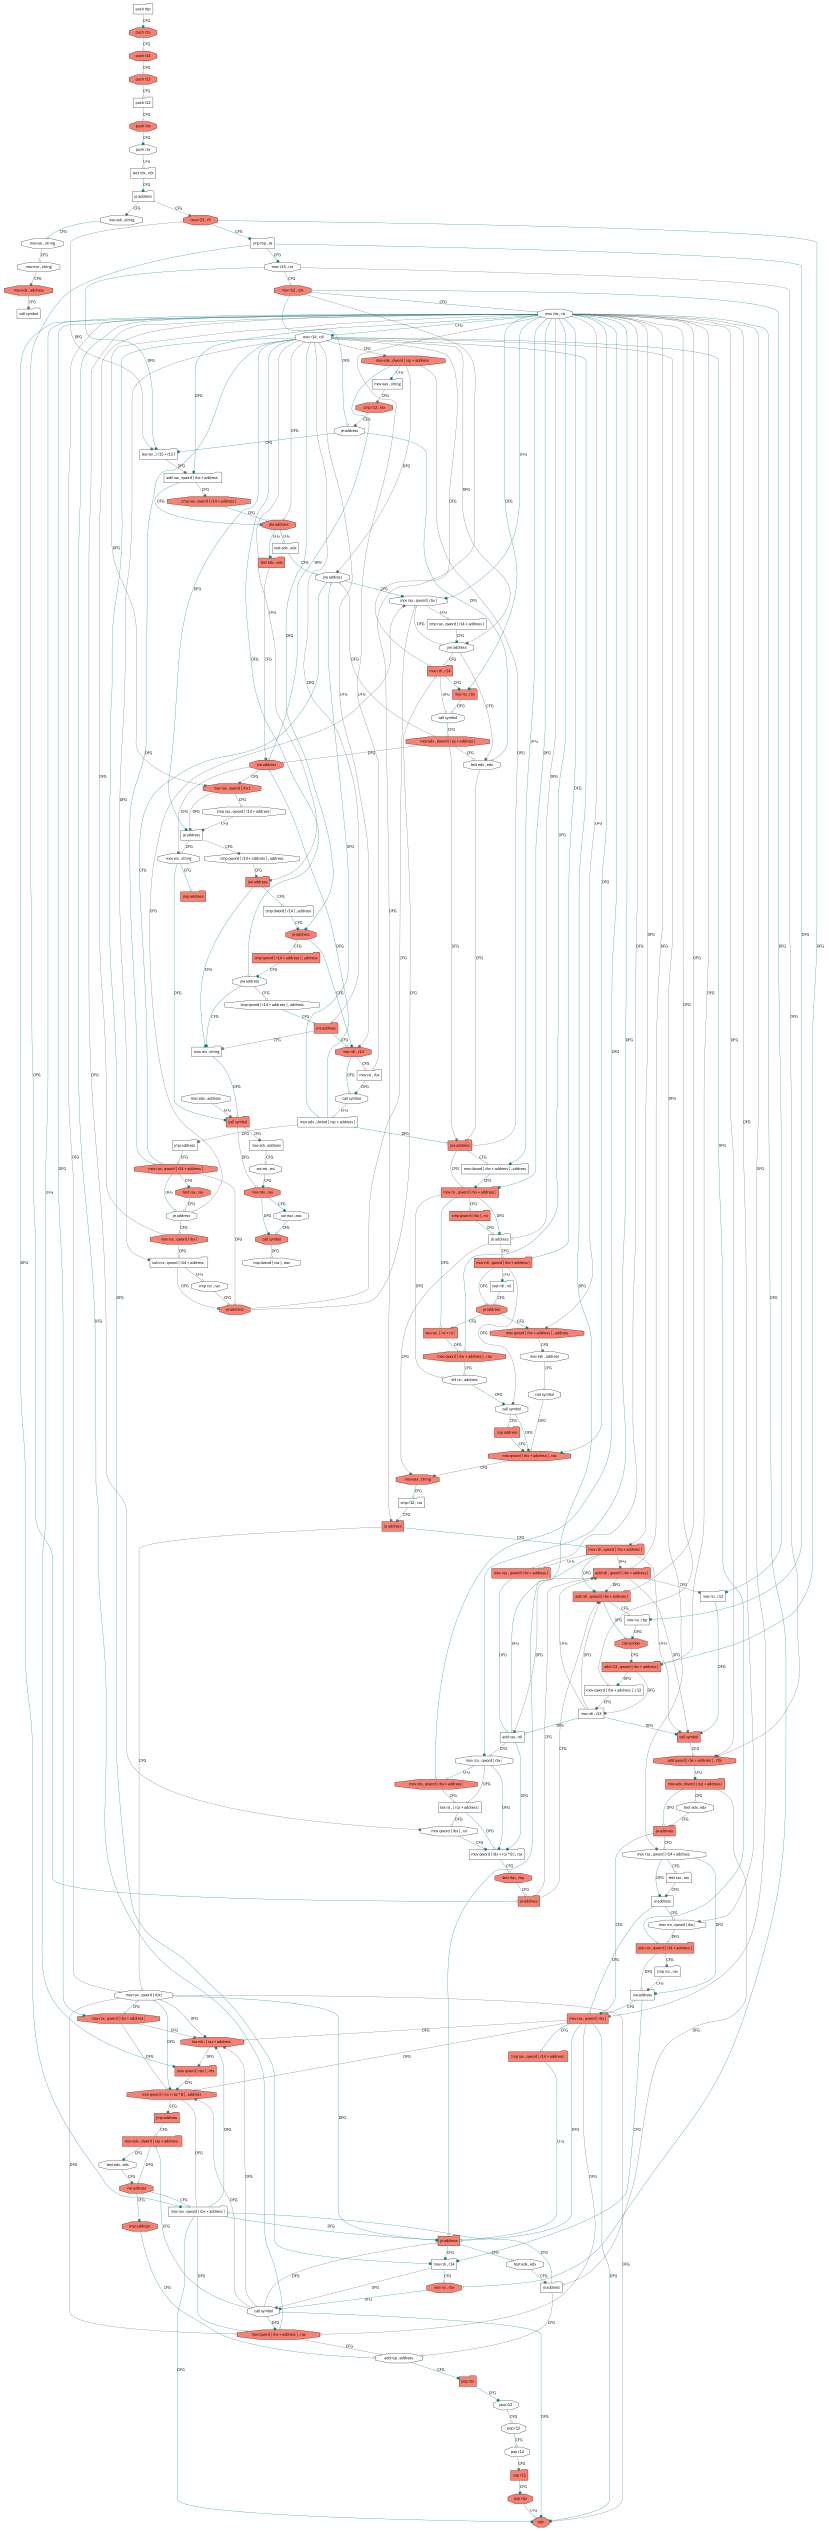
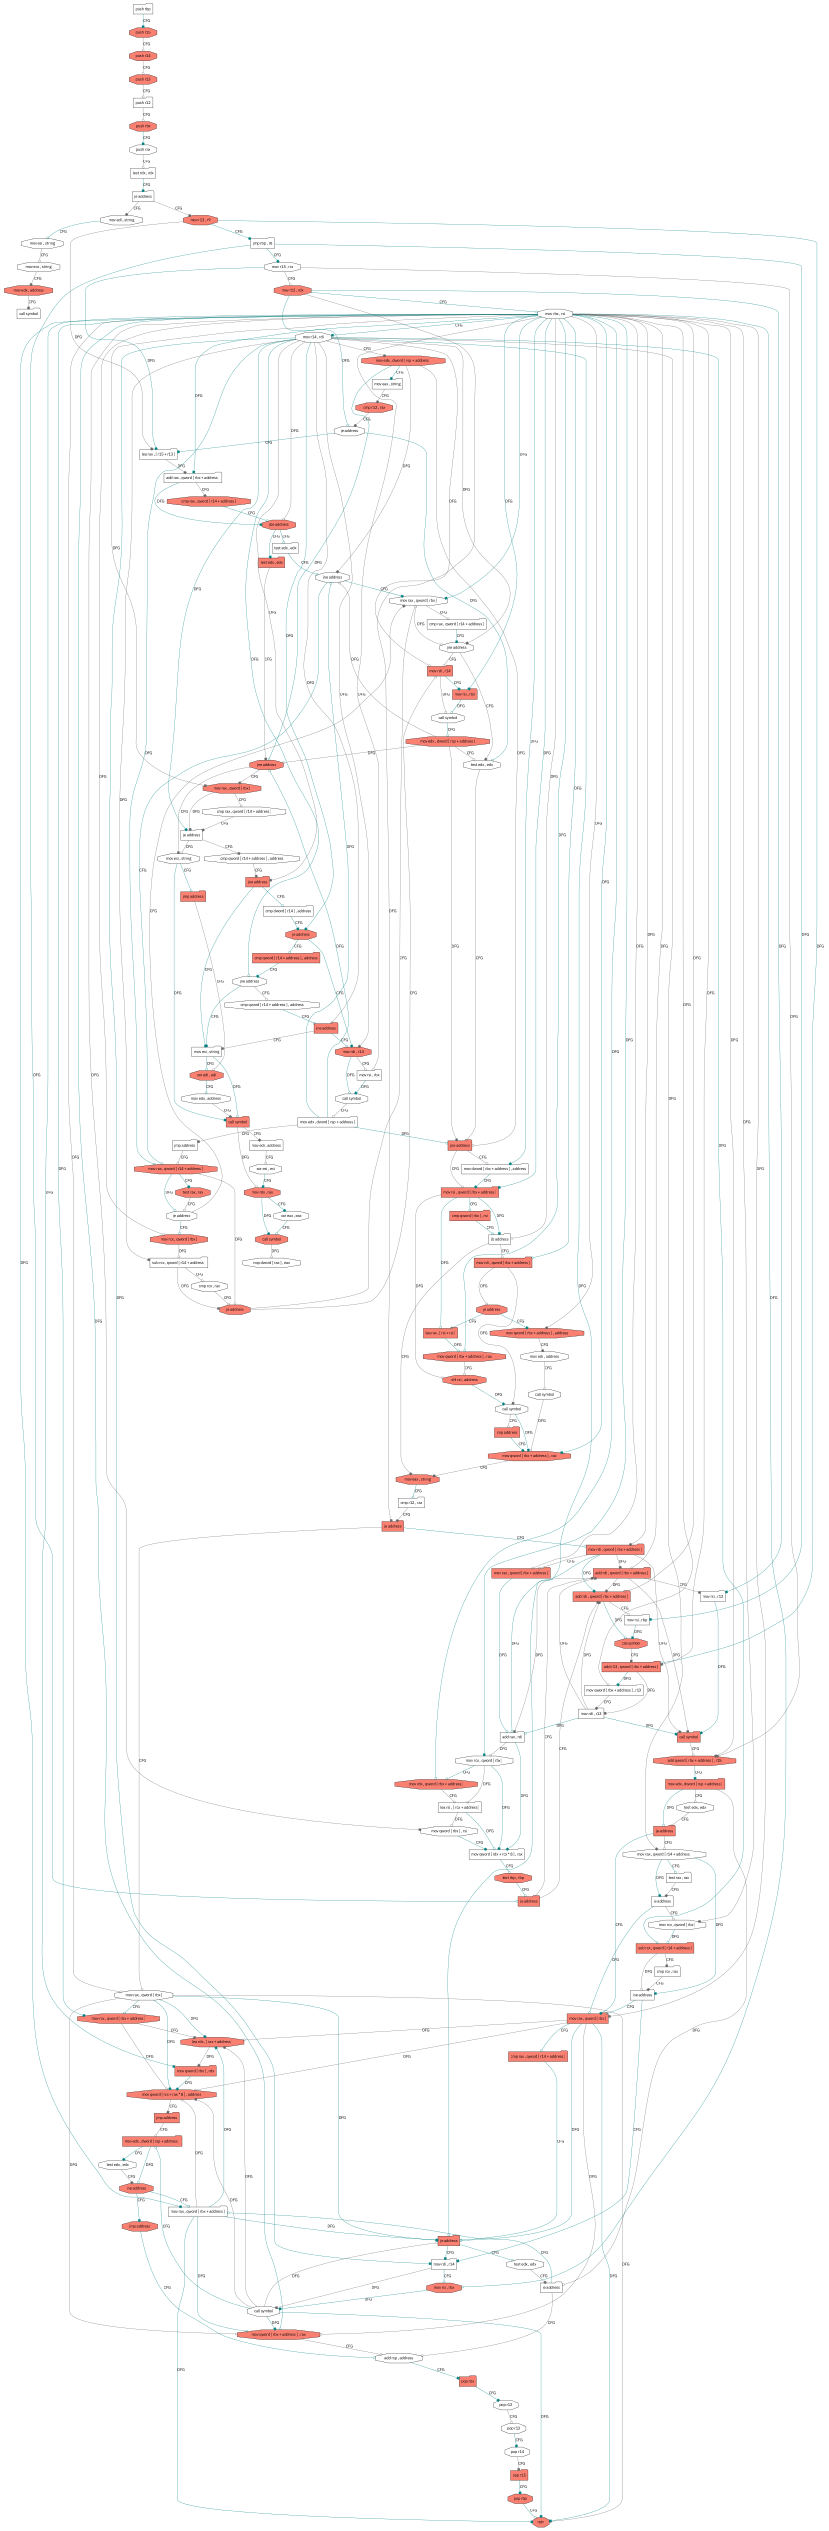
node "xor edi , edi": added
node "test rdi , rdi": removed
node "shl rsi , address": fillcolor white -> salmon
edge "pop r13" -> "pop r14": arrowhead odot -> box
